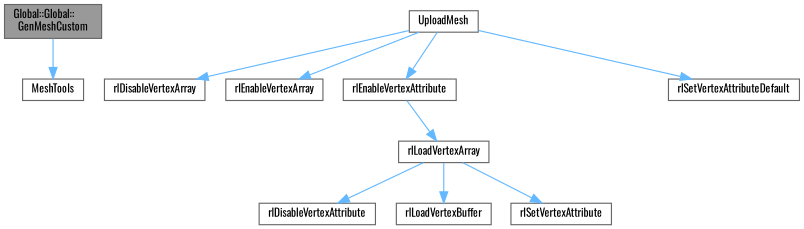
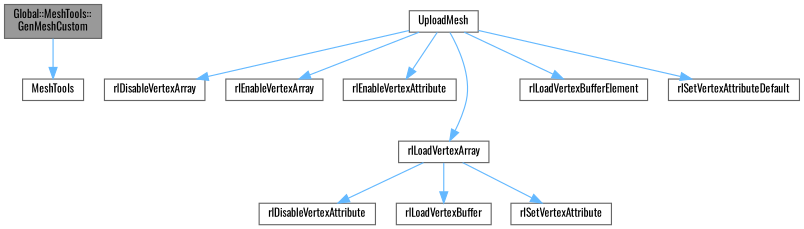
node "Global::Global:: GenMeshCustom": label "Global::Global:: GenMeshCustom" -> "Global::MeshTools:: GenMeshCustom"
node "rlLoadVertexBufferElement": added
edge "rlEnableVertexAttribute" -> "rlLoadVertexArray": now "UploadMesh" -> "rlLoadVertexArray"
